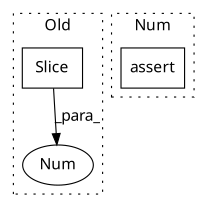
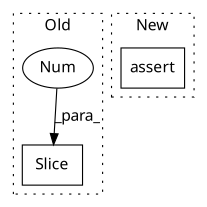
cluster "Num": label "Num" -> "New"
edge "Slice" -> "Num": reversed
